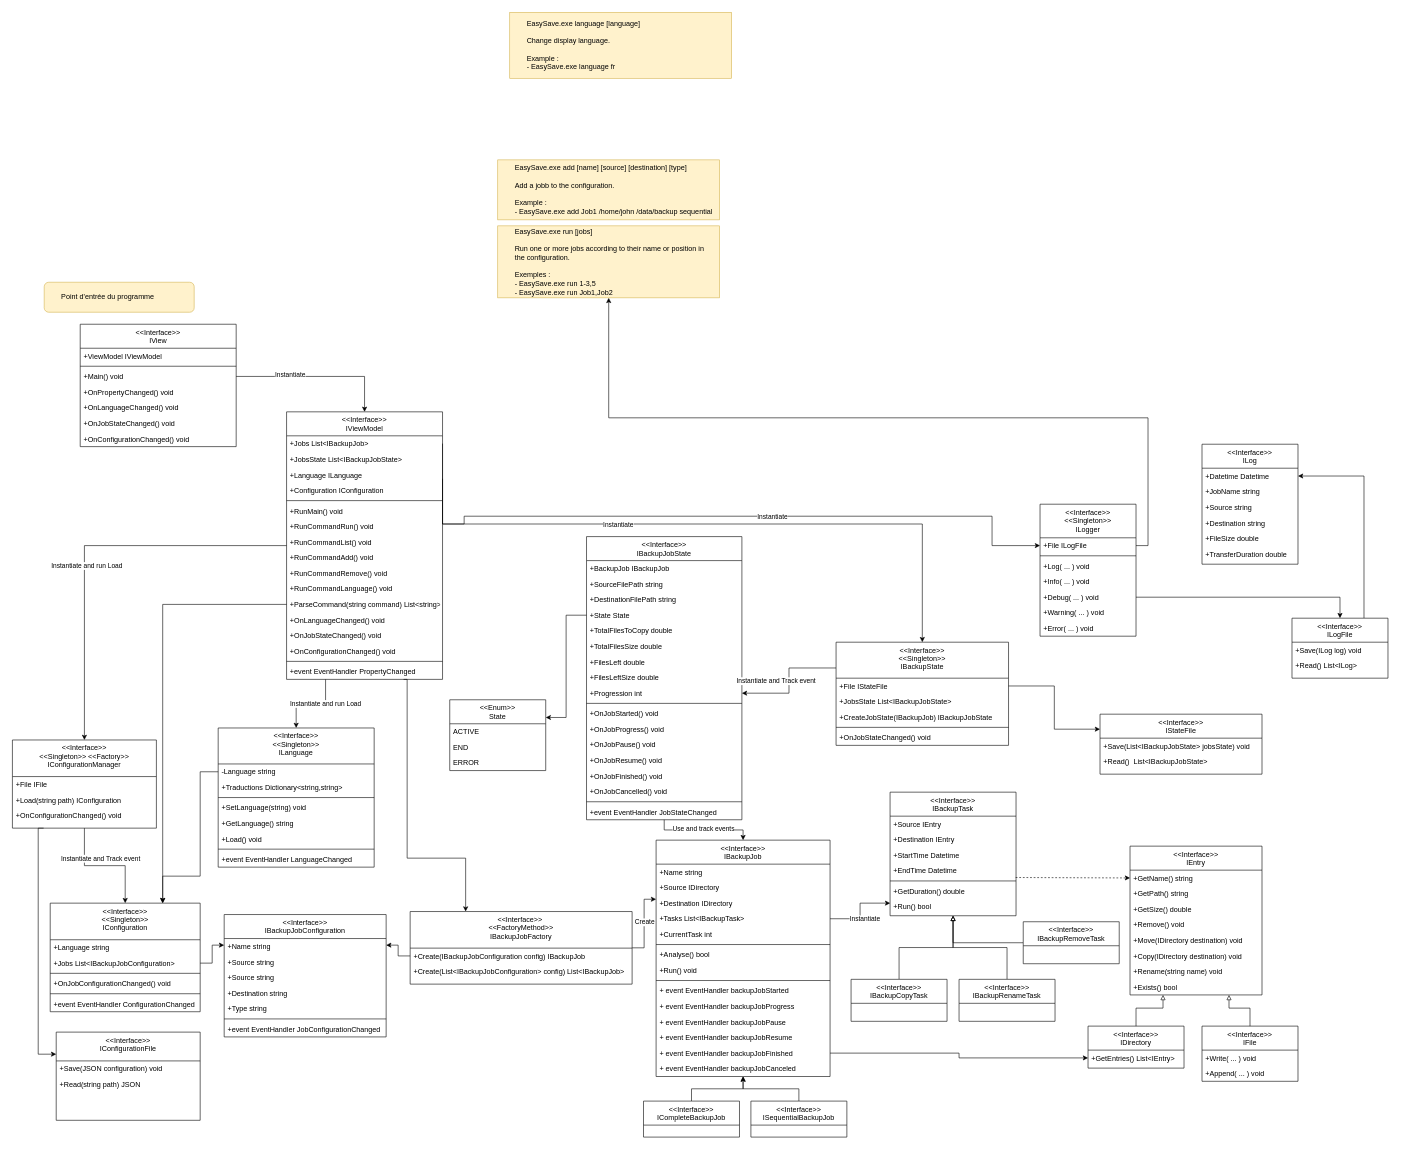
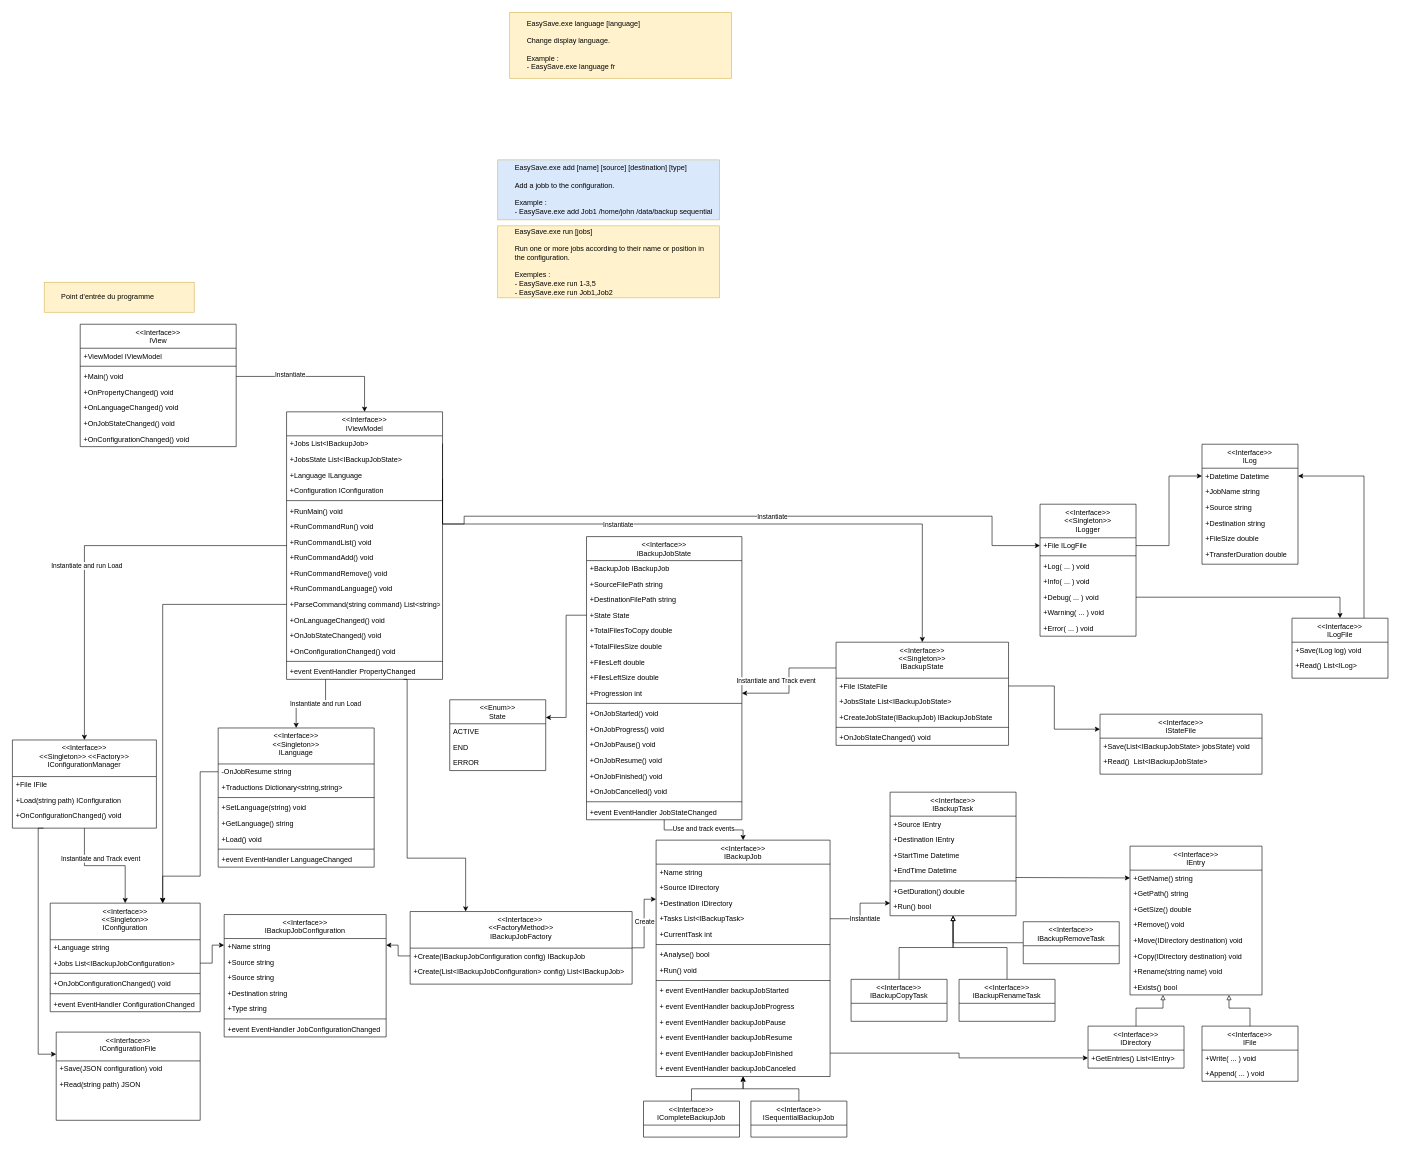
node "EasySave.exe add [name] [source] [destination] [type] Add a jobb to the configuration. Example : - EasySave.exe add Job1 /home/john /data/backup sequential": fillcolor #fff2cc -> #dae8fc
node "Point d'entrée du programme": shape rounded rectangle -> rectangle
edge "+File ILogFile" -> "EasySave.exe run [jobs] Run one or more jobs according to their name or position in the configuration. Exemples : - EasySave.exe run 1-3,5 - EasySave.exe run Job1,Job2": now "+File ILogFile" -> "+Datetime Datetime"
node "-Language string": label "-Language string" -> "-OnJobResume string"
edge "+EndTime Datetime" -> "+GetName() string": style dashed -> solid
